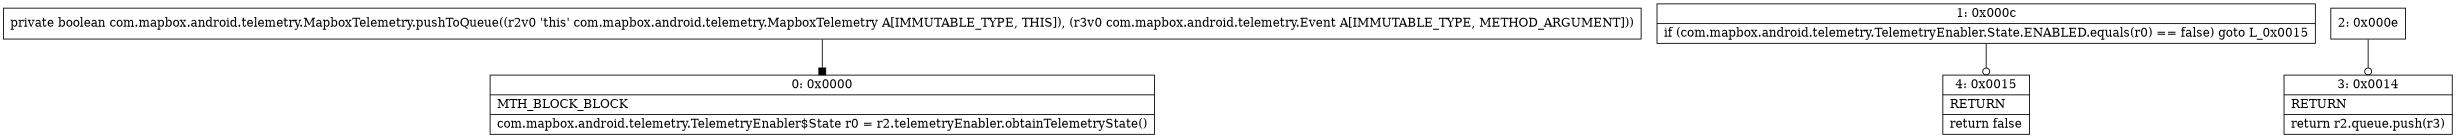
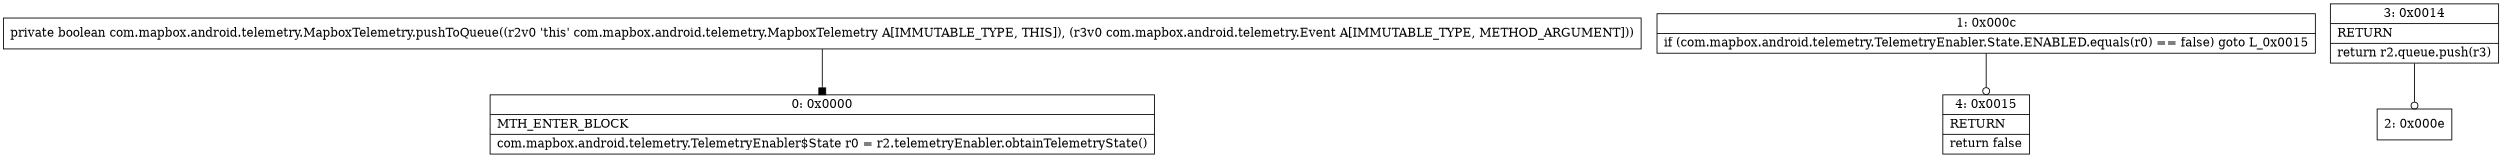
edge "2: 0x000e" -> "3: 0x0014": reversed
node "0: 0x0000": text "MTH_BLOCK_BLOCK" -> "MTH_ENTER_BLOCK"
